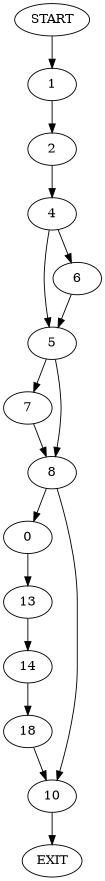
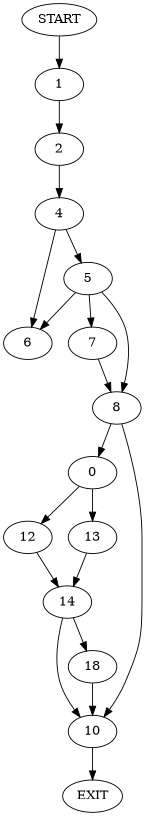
edge "6" -> "5": reversed
node "12": added
edge "14" -> "10": added
